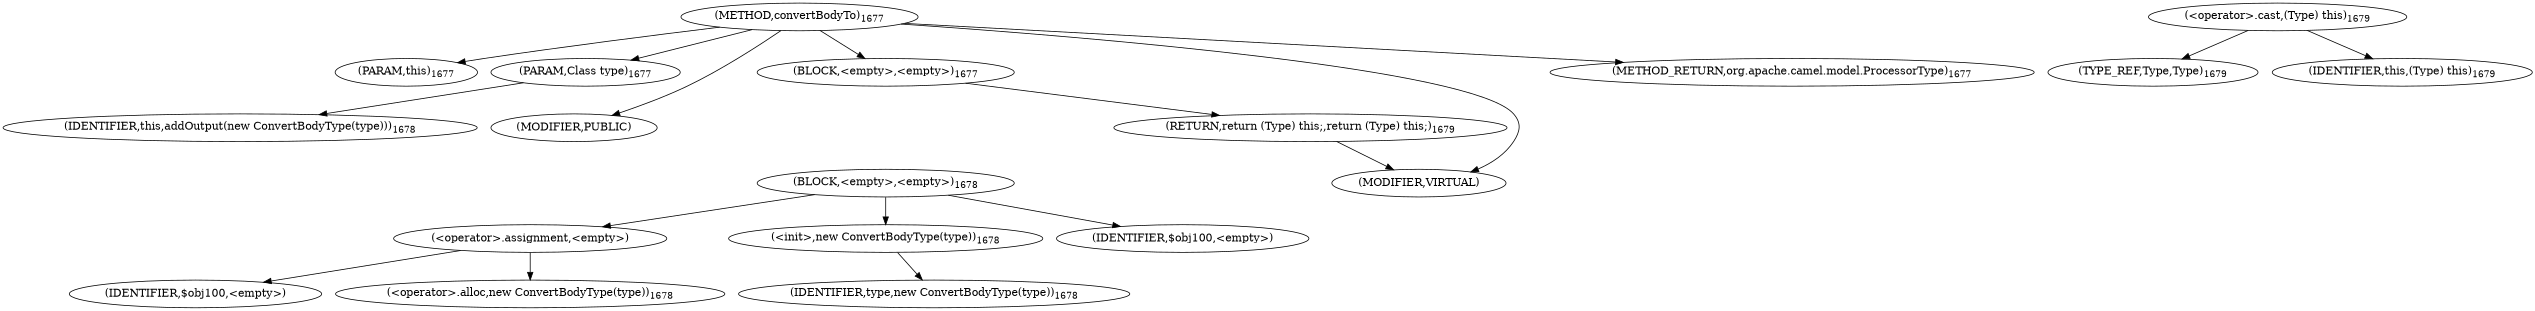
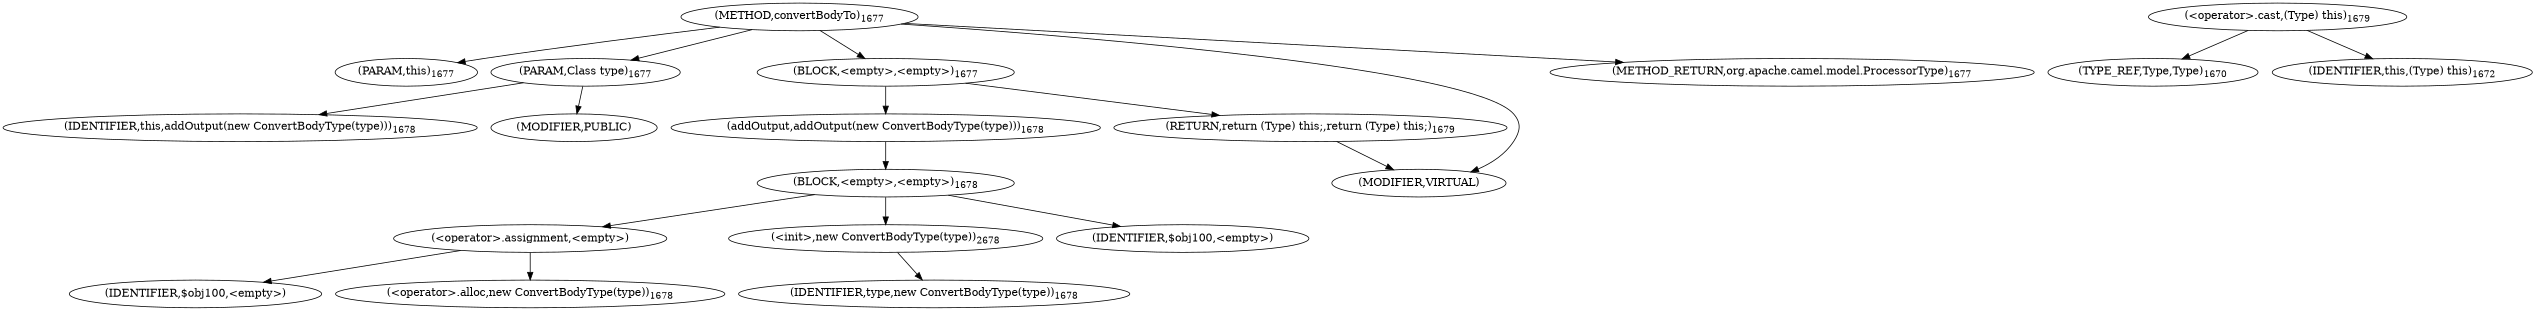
node "(TYPE_REF,Type,Type)": text "1679" -> "1670"
node "(IDENTIFIER,this,(Type) this)": text "1679" -> "1672"
edge "(METHOD,convertBodyTo)" -> "(MODIFIER,PUBLIC)": now "(PARAM,Class type)" -> "(MODIFIER,PUBLIC)"
node "(addOutput,addOutput(new ConvertBodyType(type)))": added
node "(<init>,new ConvertBodyType(type))": text "1678" -> "2678"
